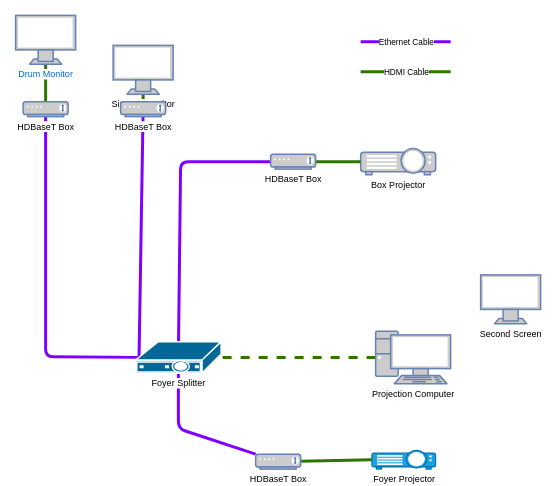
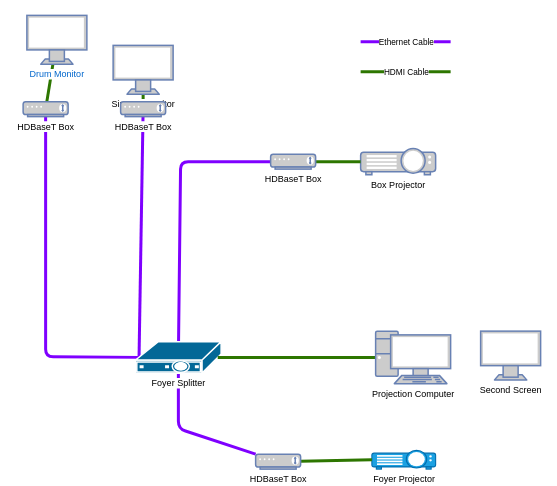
node "Drum Monitor": moved (45, 40) -> (57, 40)
node "Second Screen": moved (510, 299) -> (510, 356)
edge "Foyer Splitter" -- "Projection Computer": style dashed -> solid
